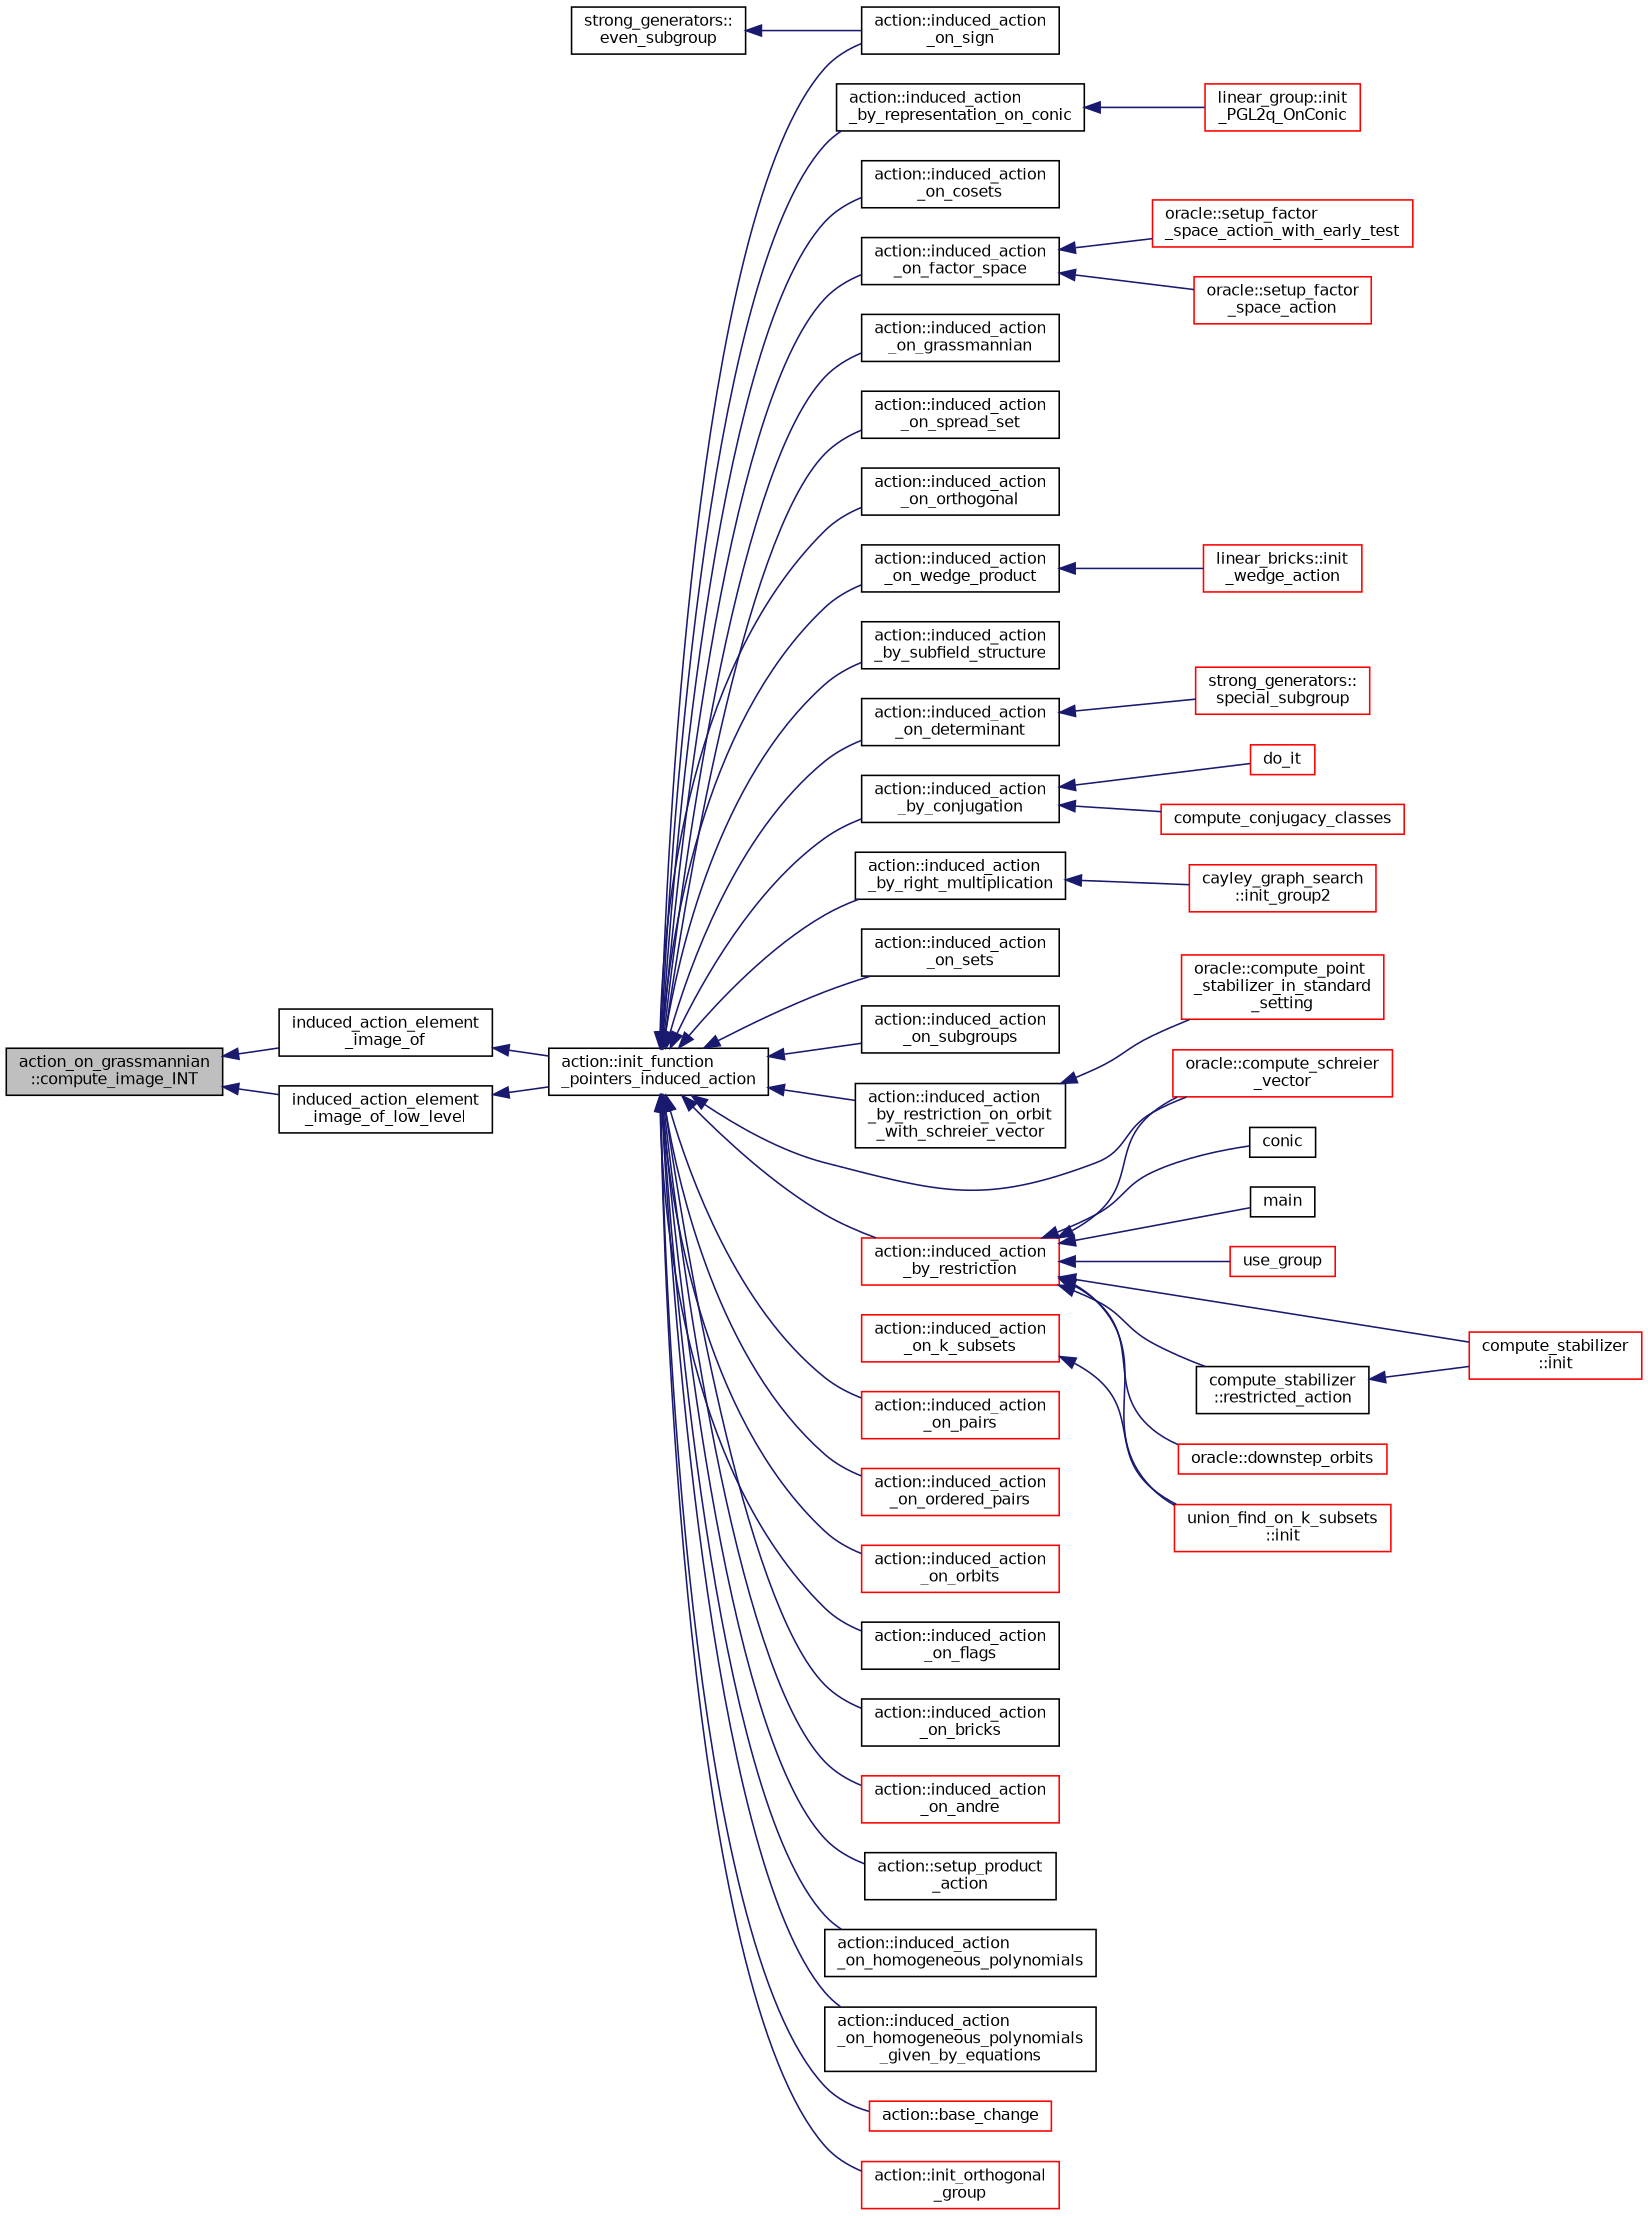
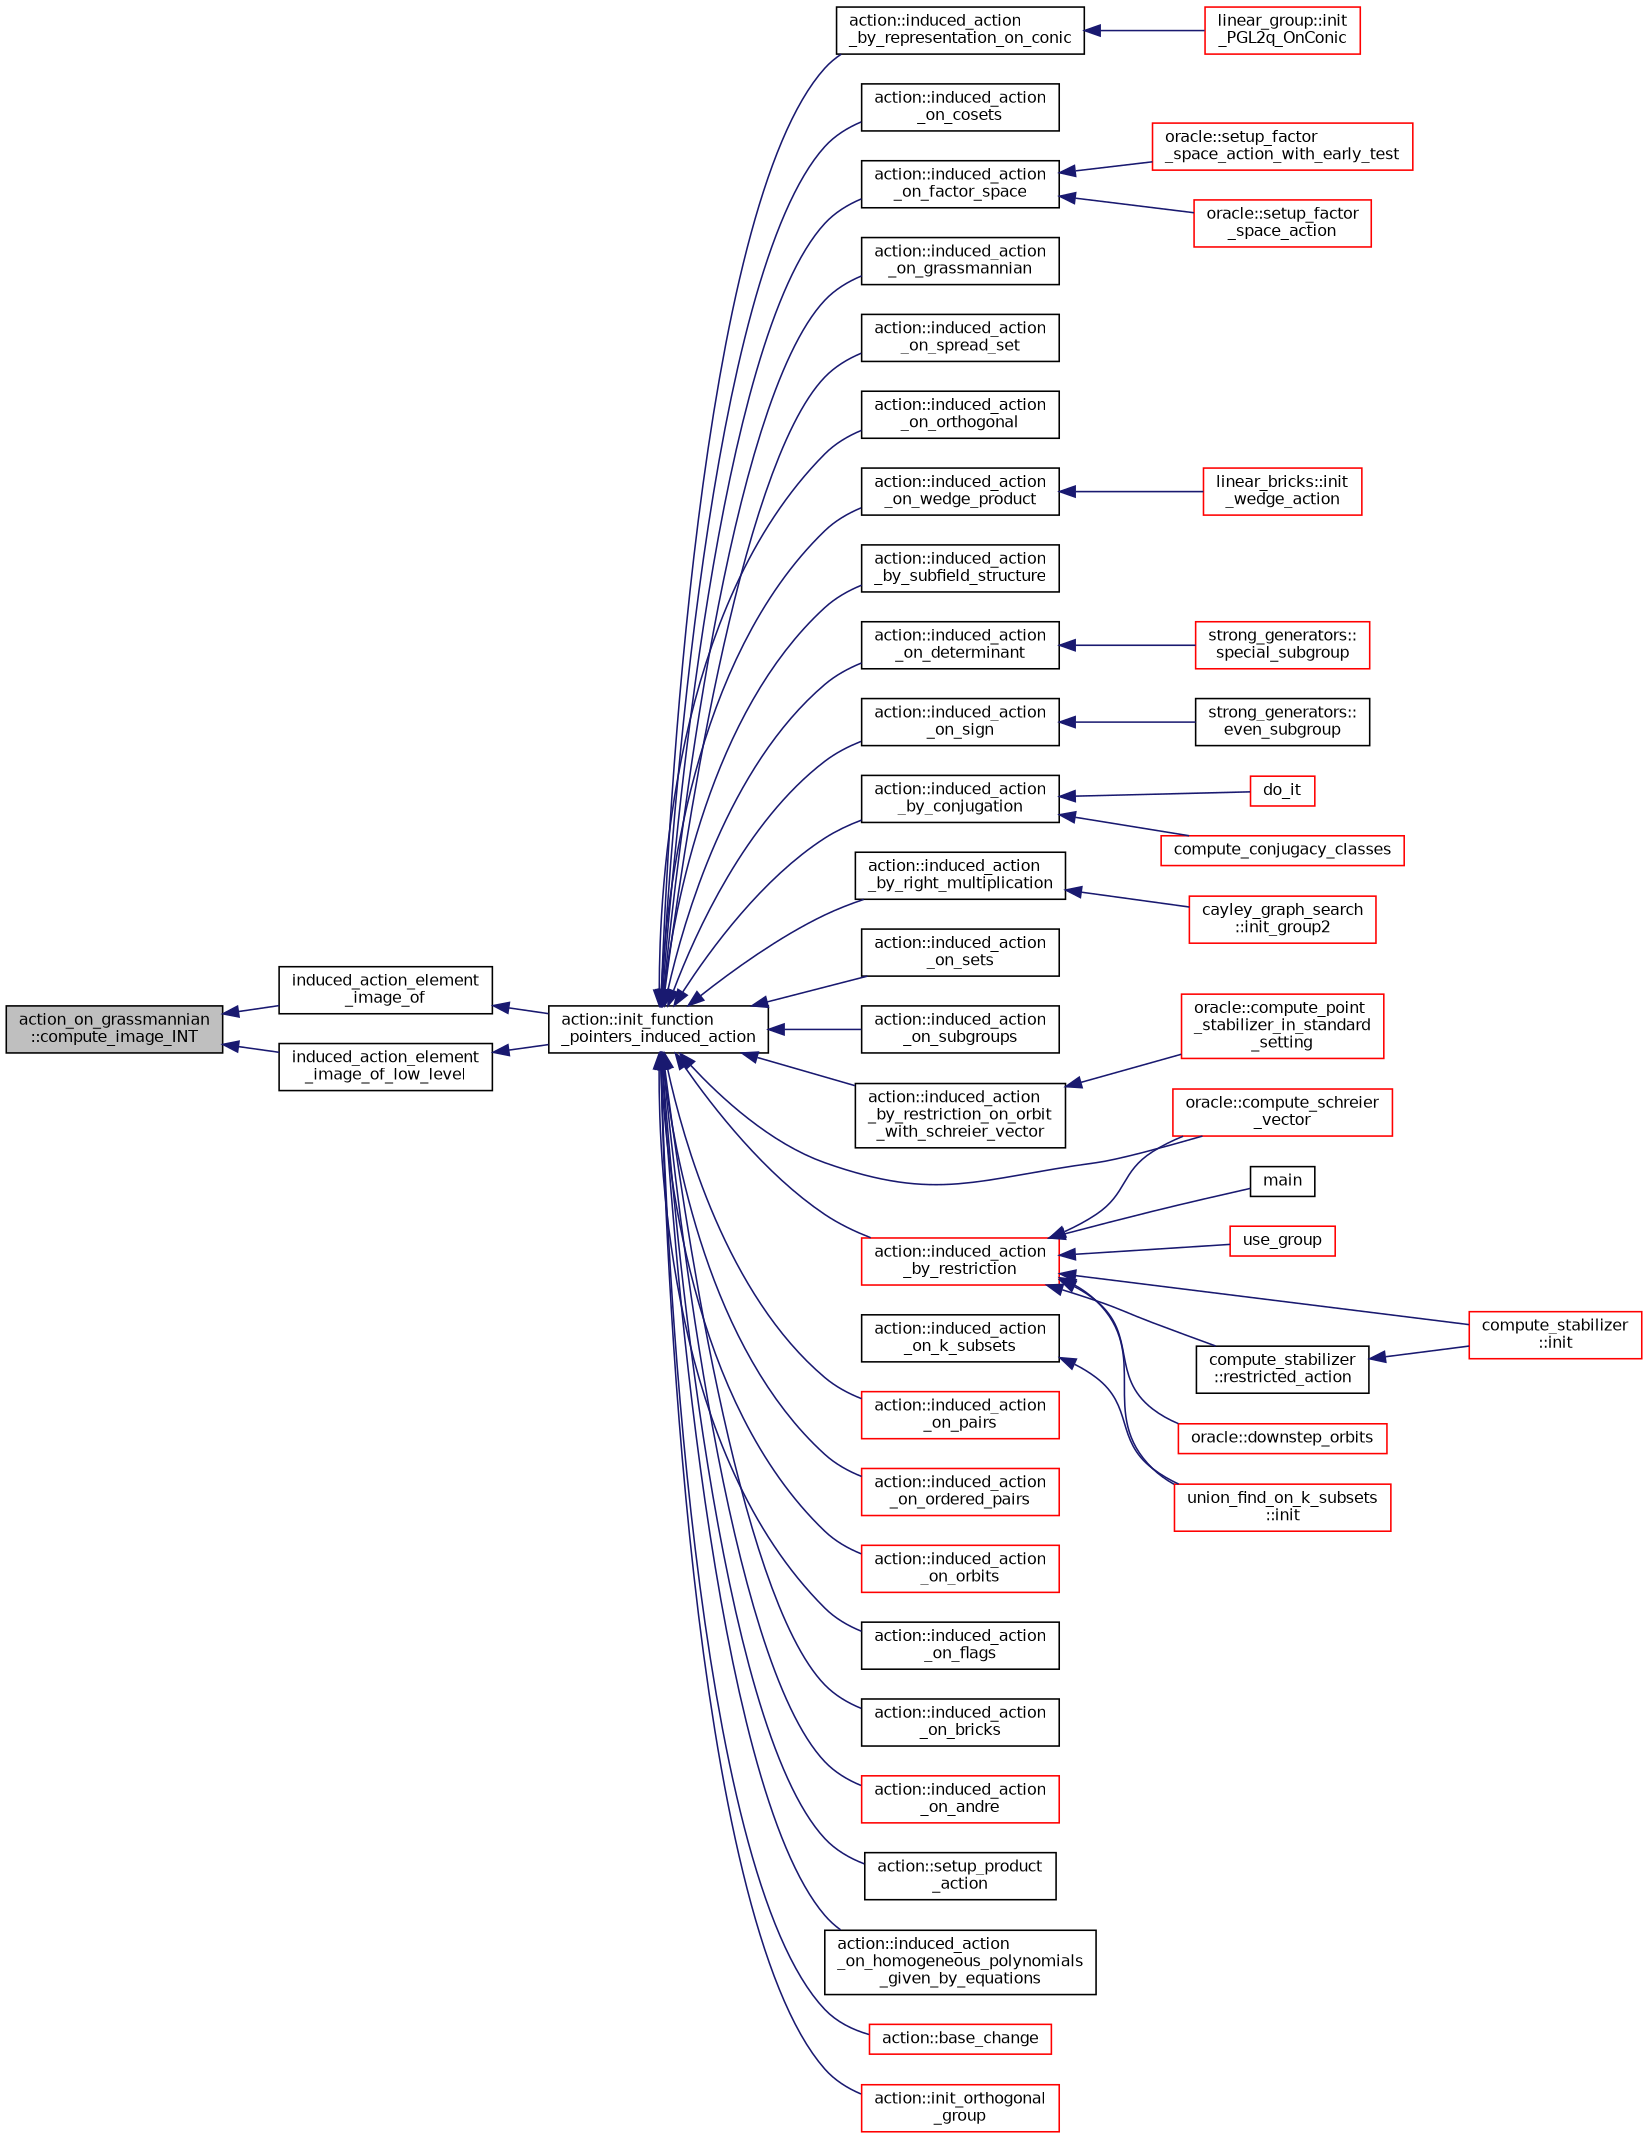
edge "action::induced_action _on_sign" -> "strong_generators:: even_subgroup": reversed
node "conic": removed
node "action::induced_action _on_k_subsets": color red -> black
node "action::induced_action _on_homogeneous_polynomials": removed
